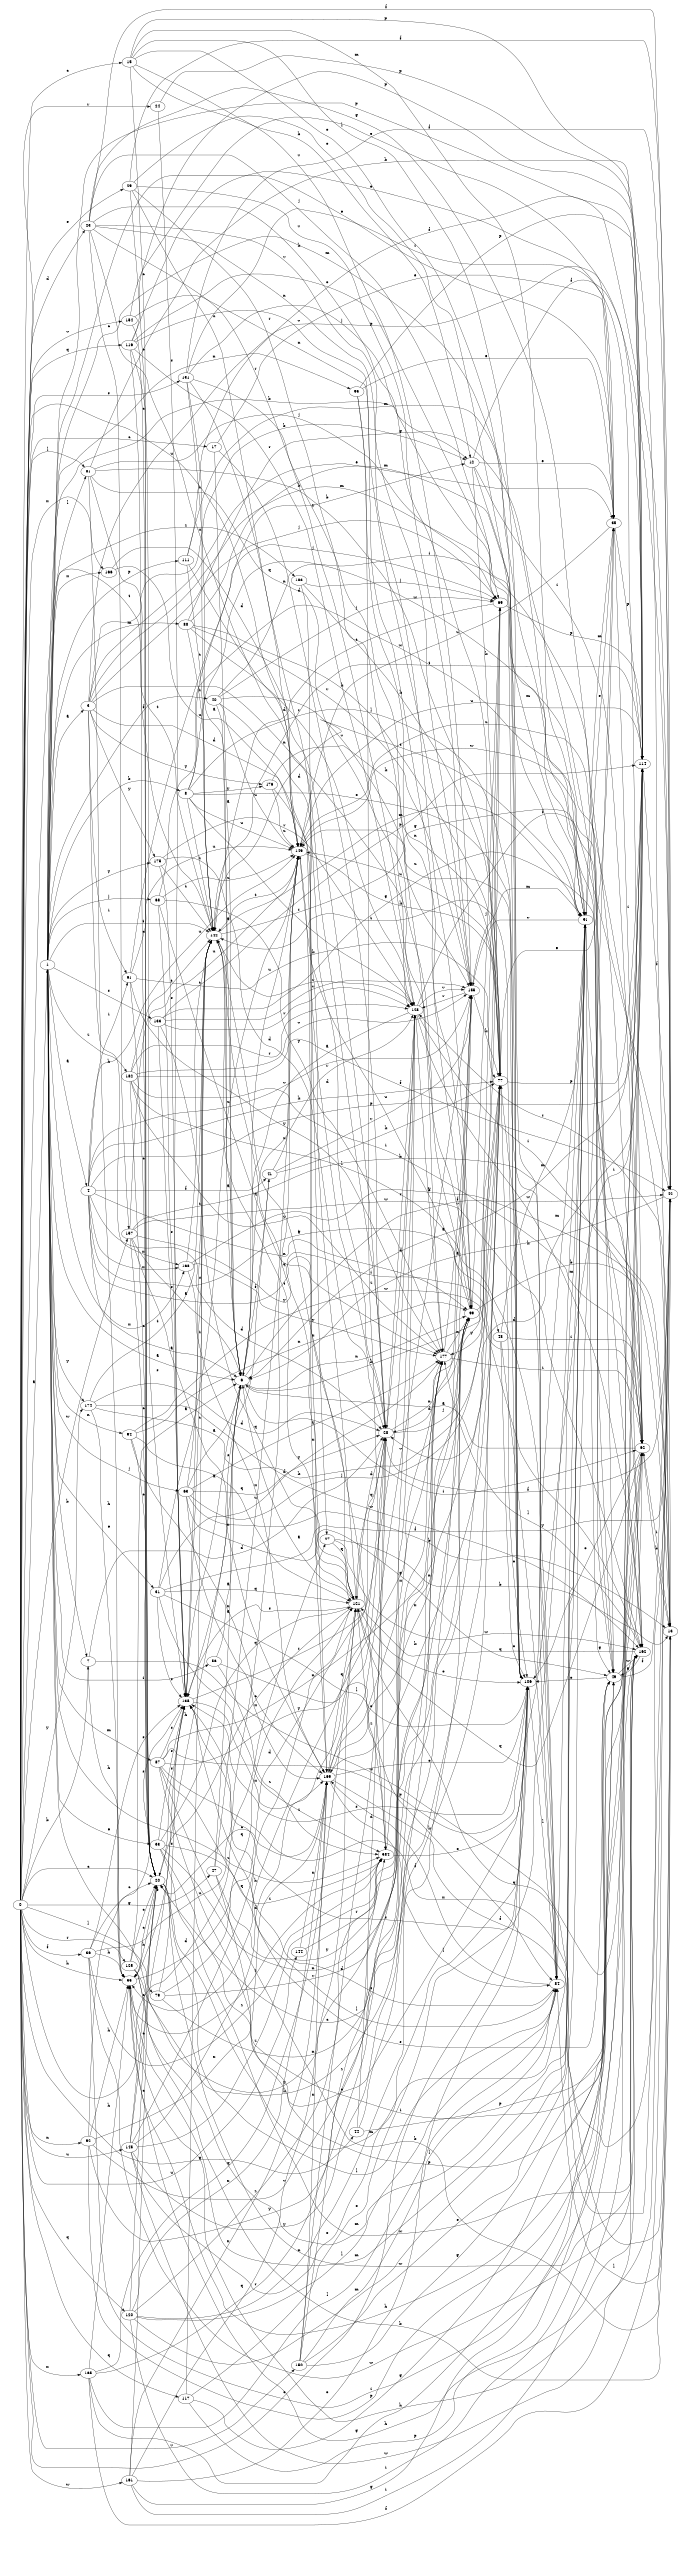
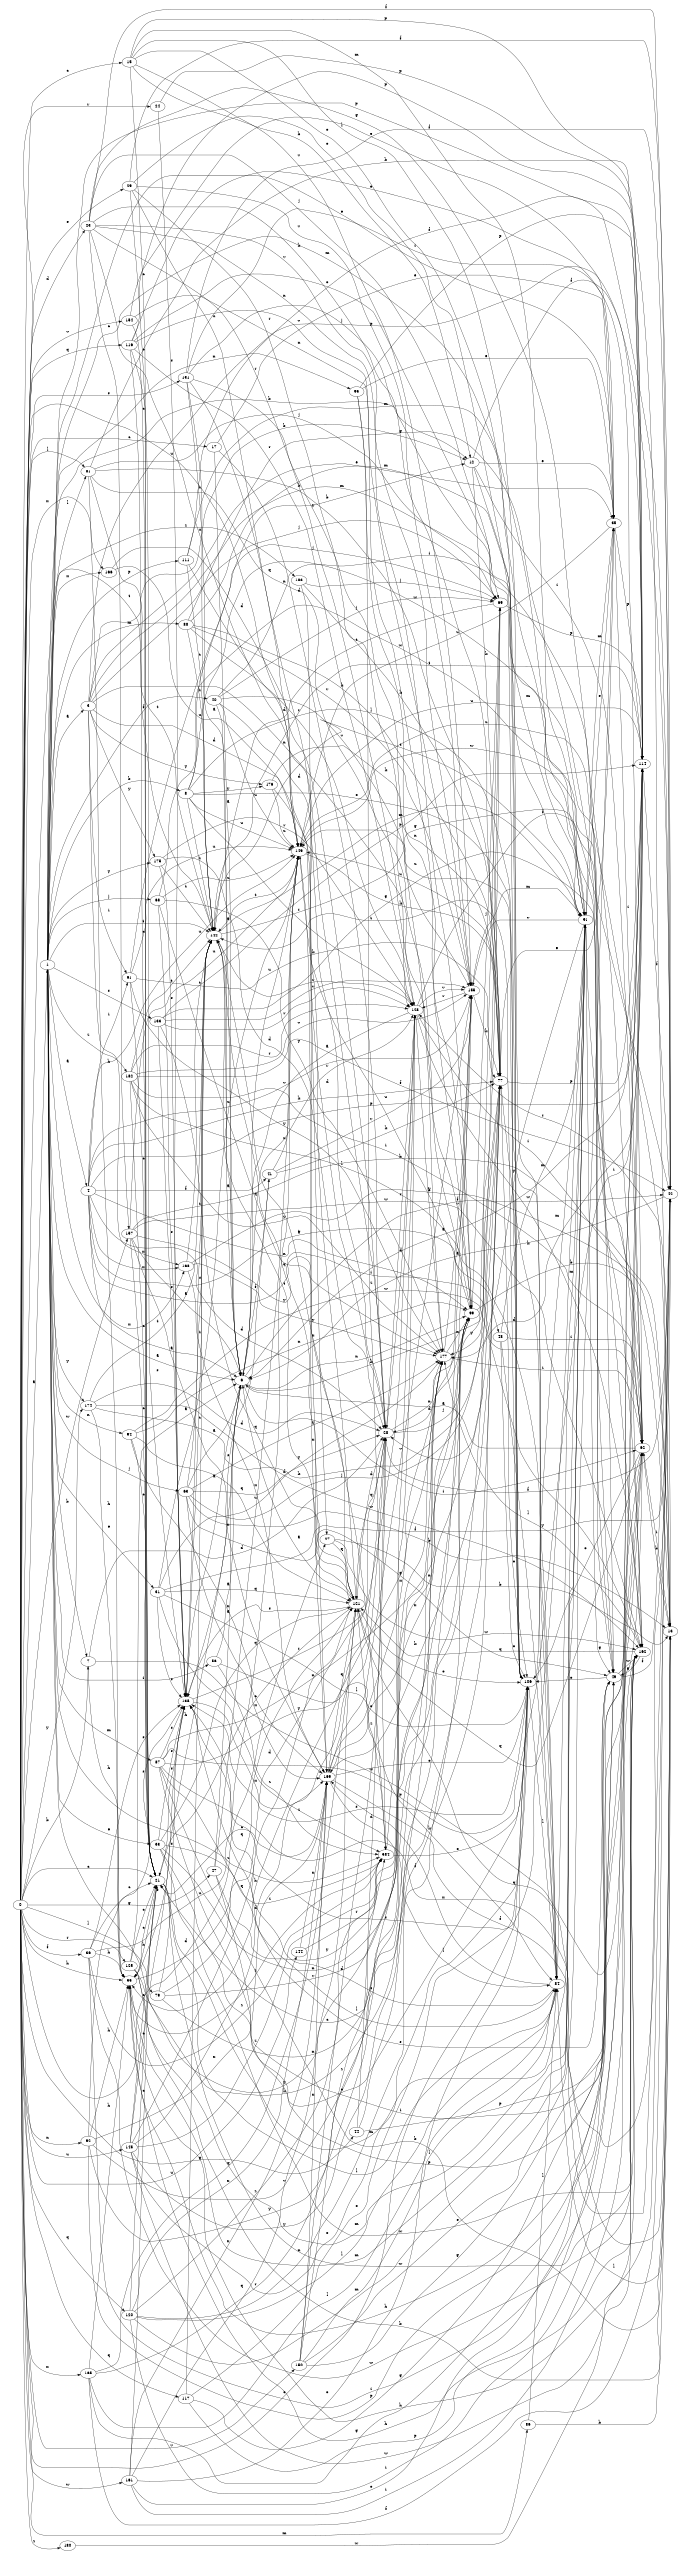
edge "91" -> "177": added, label "y"
node "20": label "20" -> "21"
node "86": added
edge "161" -> "49": label "g" -> "o"
node "180": added
